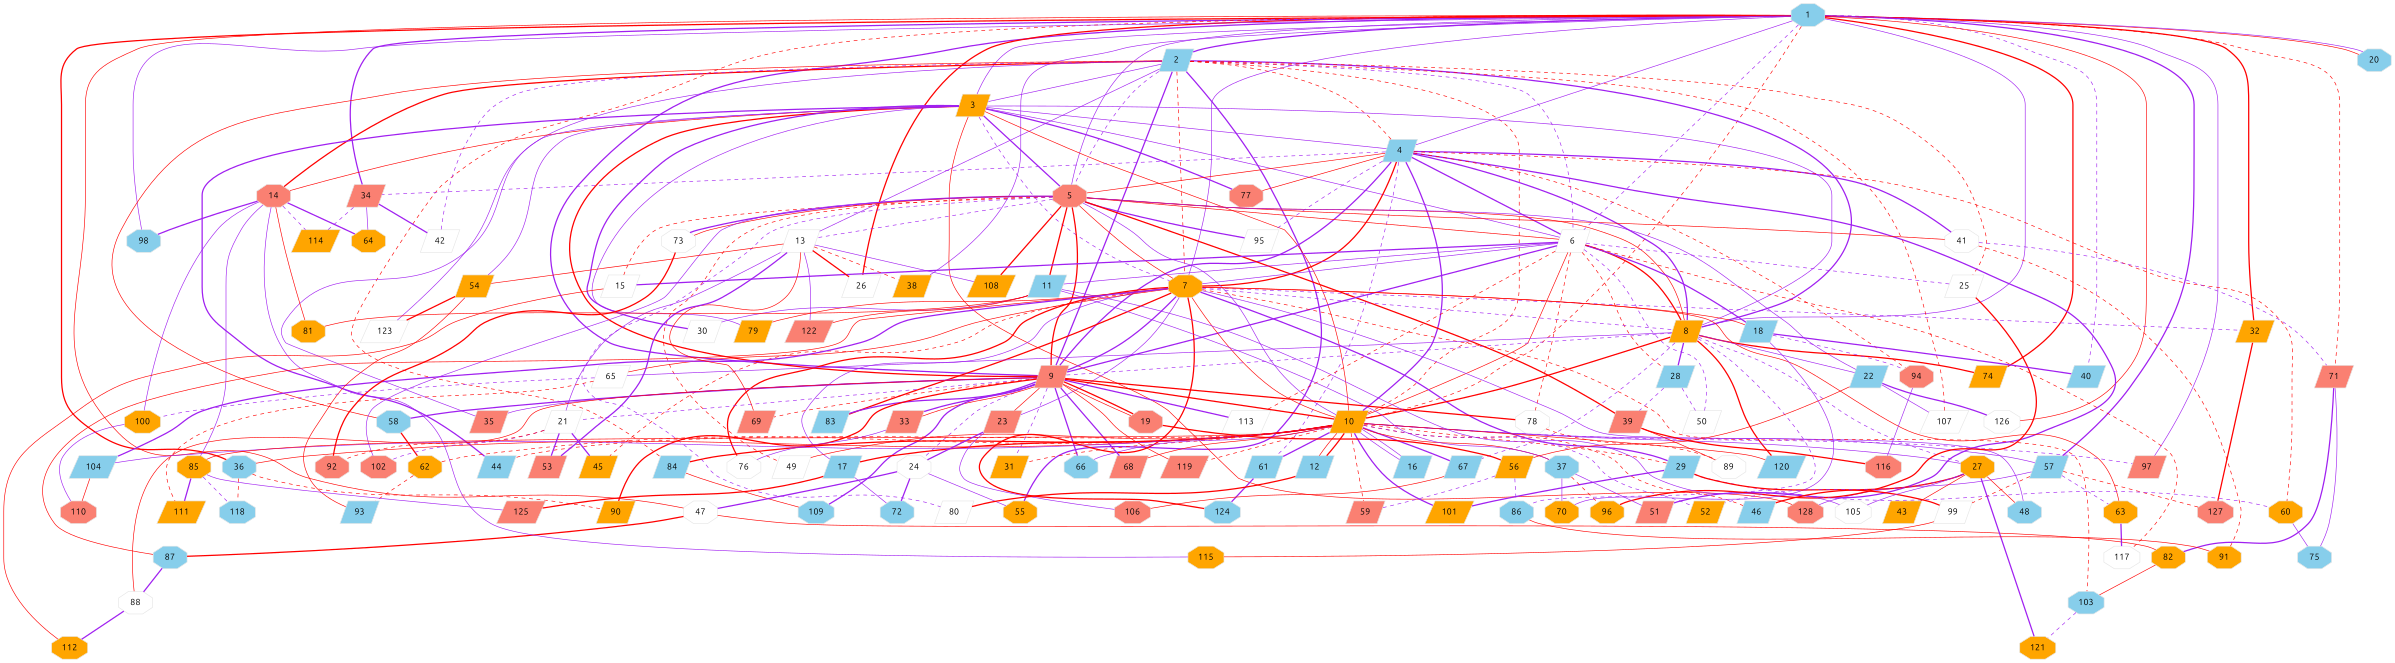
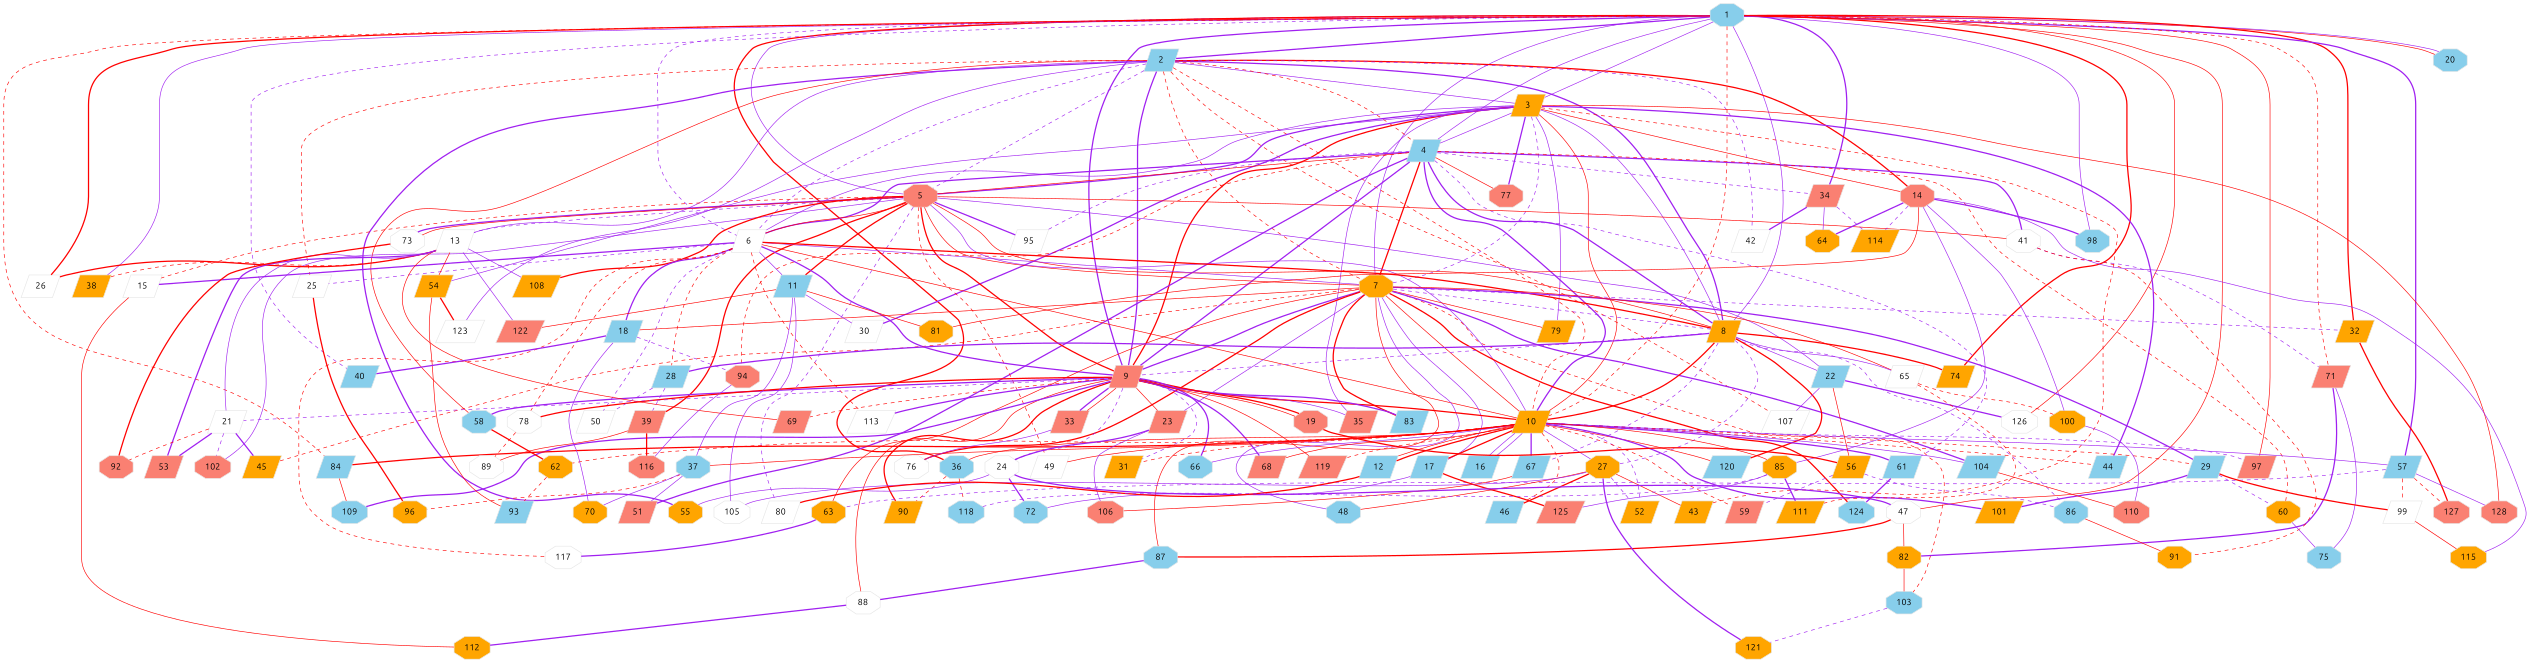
edge "1" -- "97": color purple -> red
edge "3" -- "43": added
edge "65" -- "100": color purple -> red
